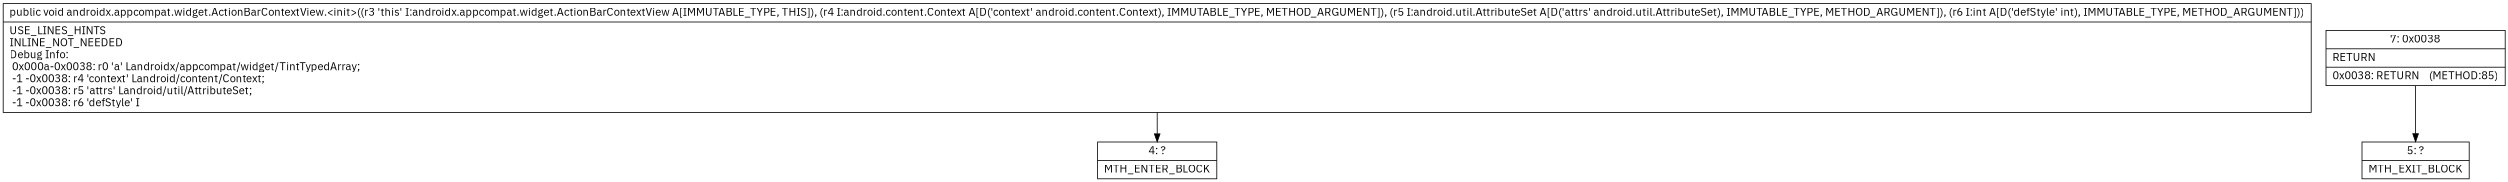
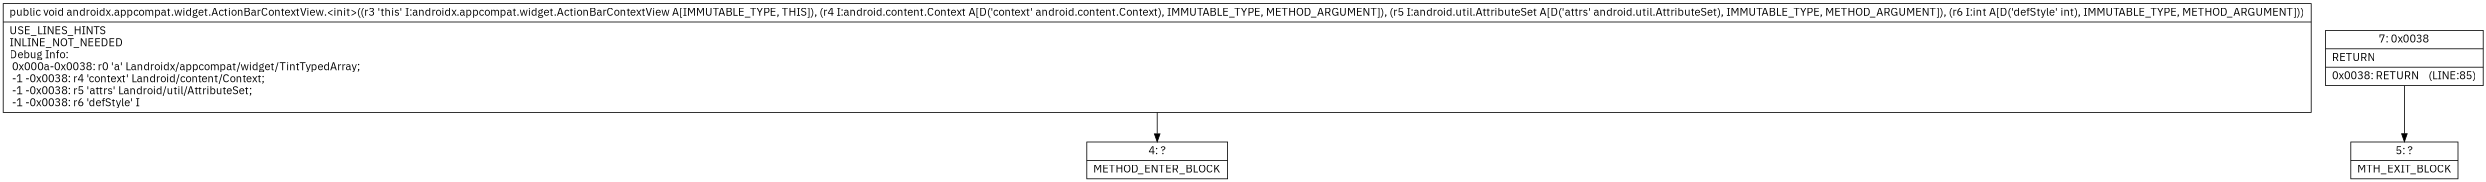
node "7: 0x0038": text "0x0038: RETURN    (METHOD:85)" -> "0x0038: RETURN    (LINE:85)"
node "4: ?": text "MTH_ENTER_BLOCK" -> "METHOD_ENTER_BLOCK"
